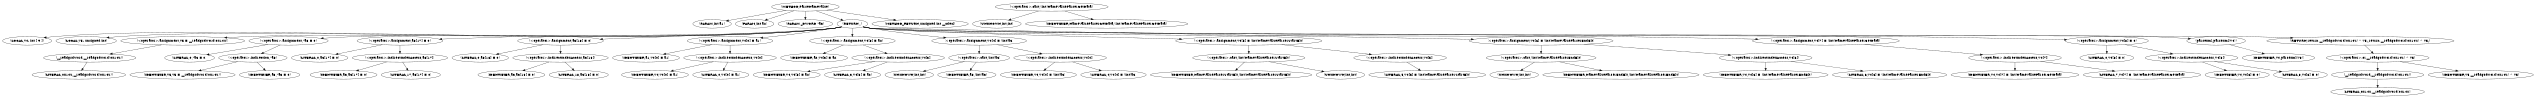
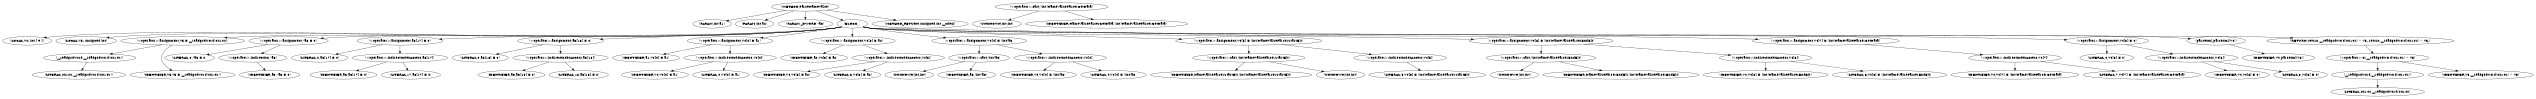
node "(RETURN,,)": label "(RETURN,,)" -> "(BLOCK,,)"
edge "(<operator>.indirection,*a3)" -> "(IDENTIFIER,v5,v5 = __readgsdword(0x14u))": now "(<operator>.assignment,v5 = __readgsdword(0x14u))" -> "(IDENTIFIER,v5,v5 = __readgsdword(0x14u))"
